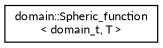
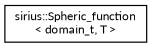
node "domain::Spheric_function < domain_t, T >": label "domain::Spheric_function < domain_t, T >" -> "sirius::Spheric_function < domain_t, T >"
